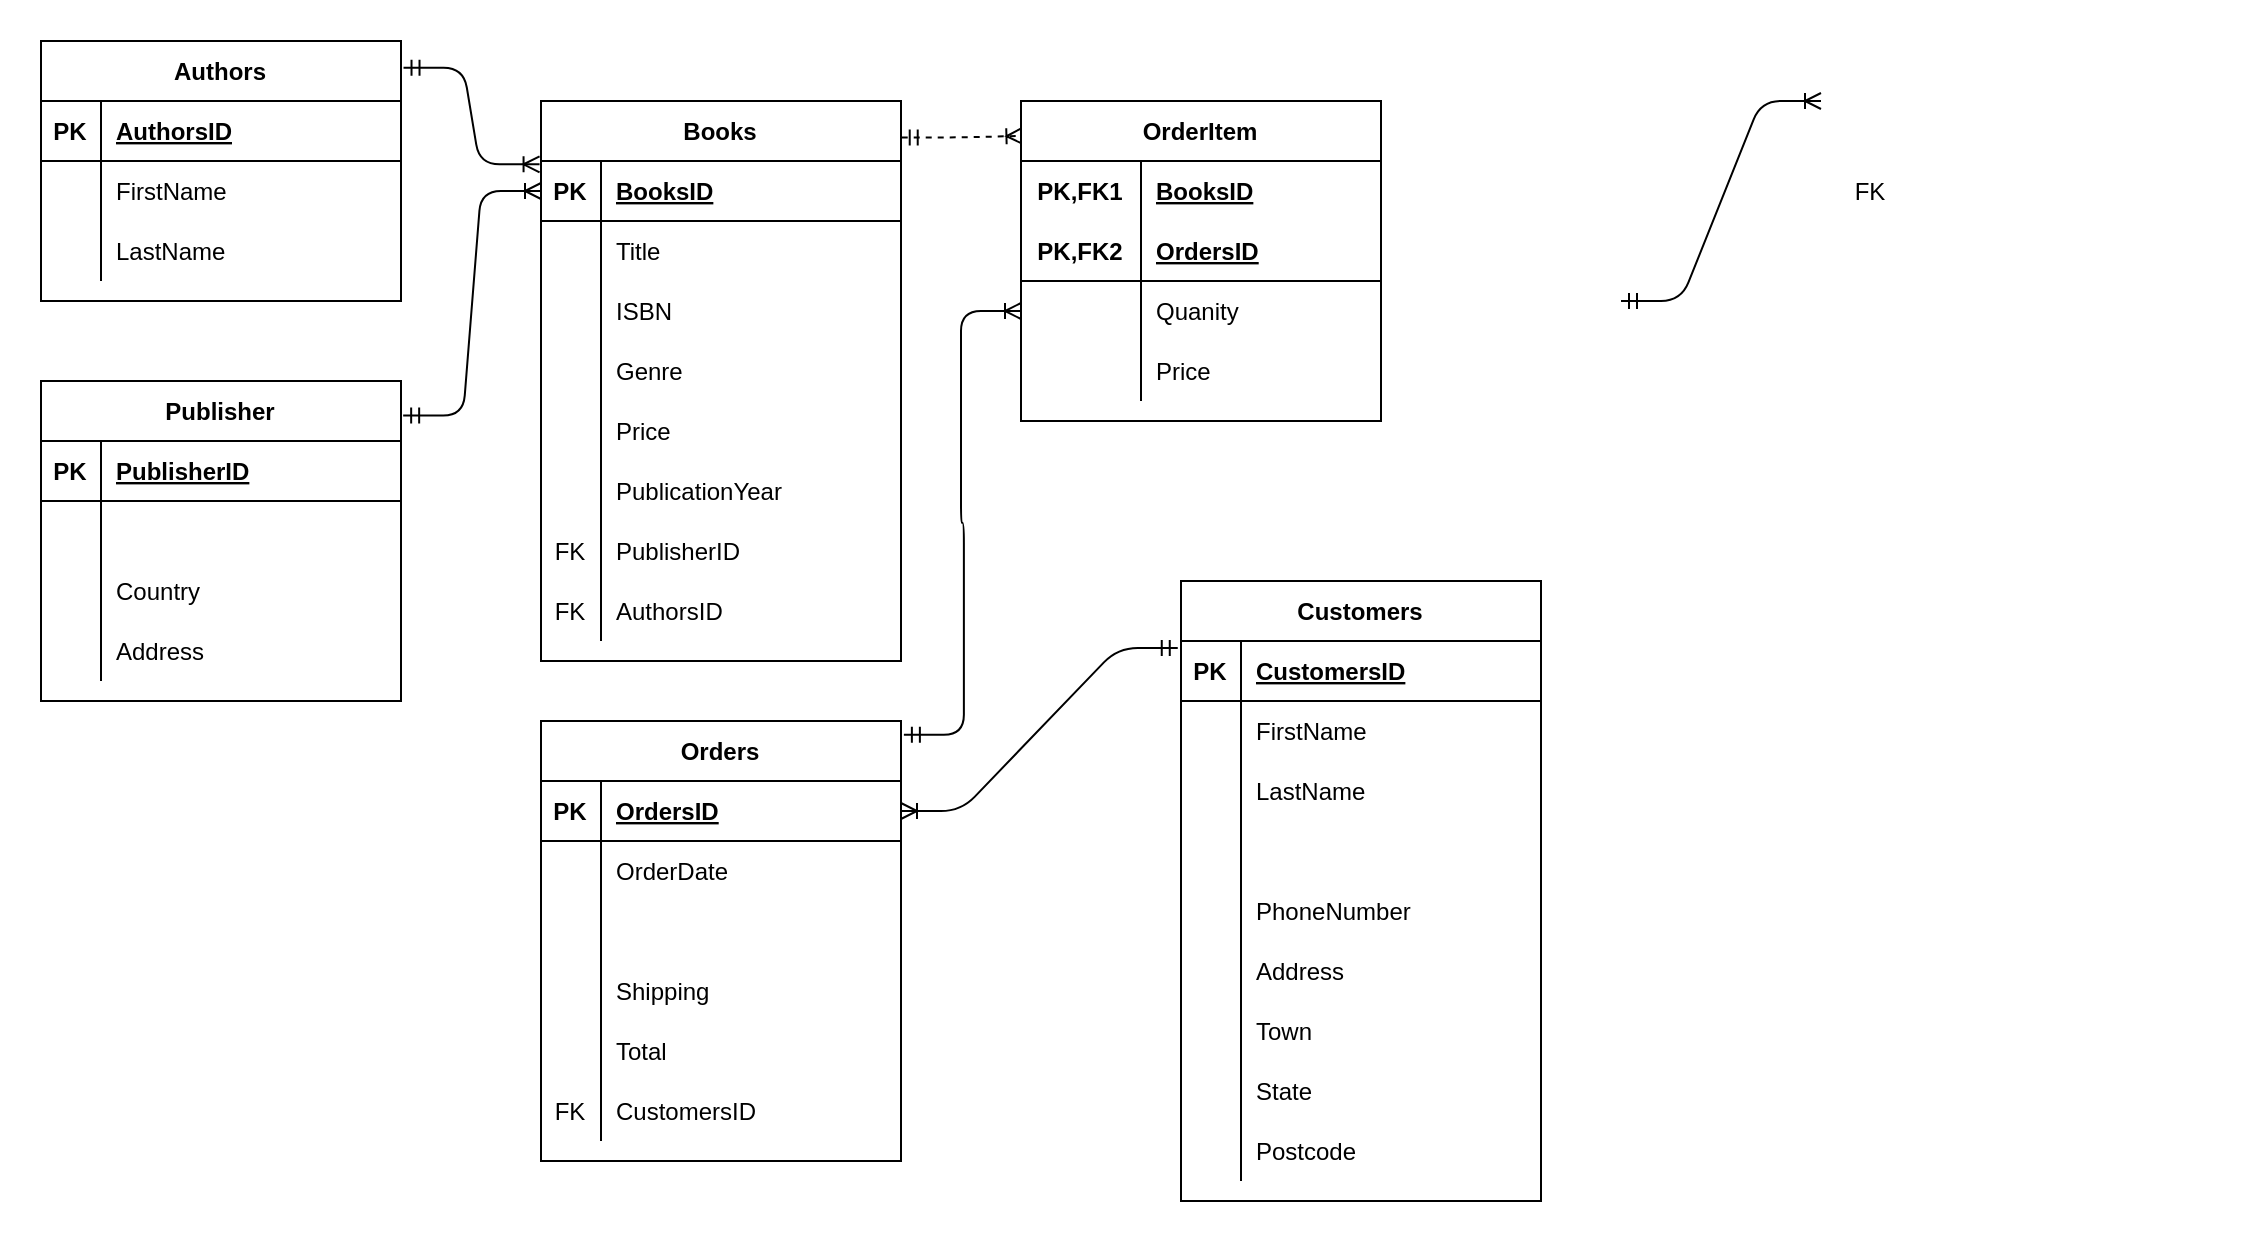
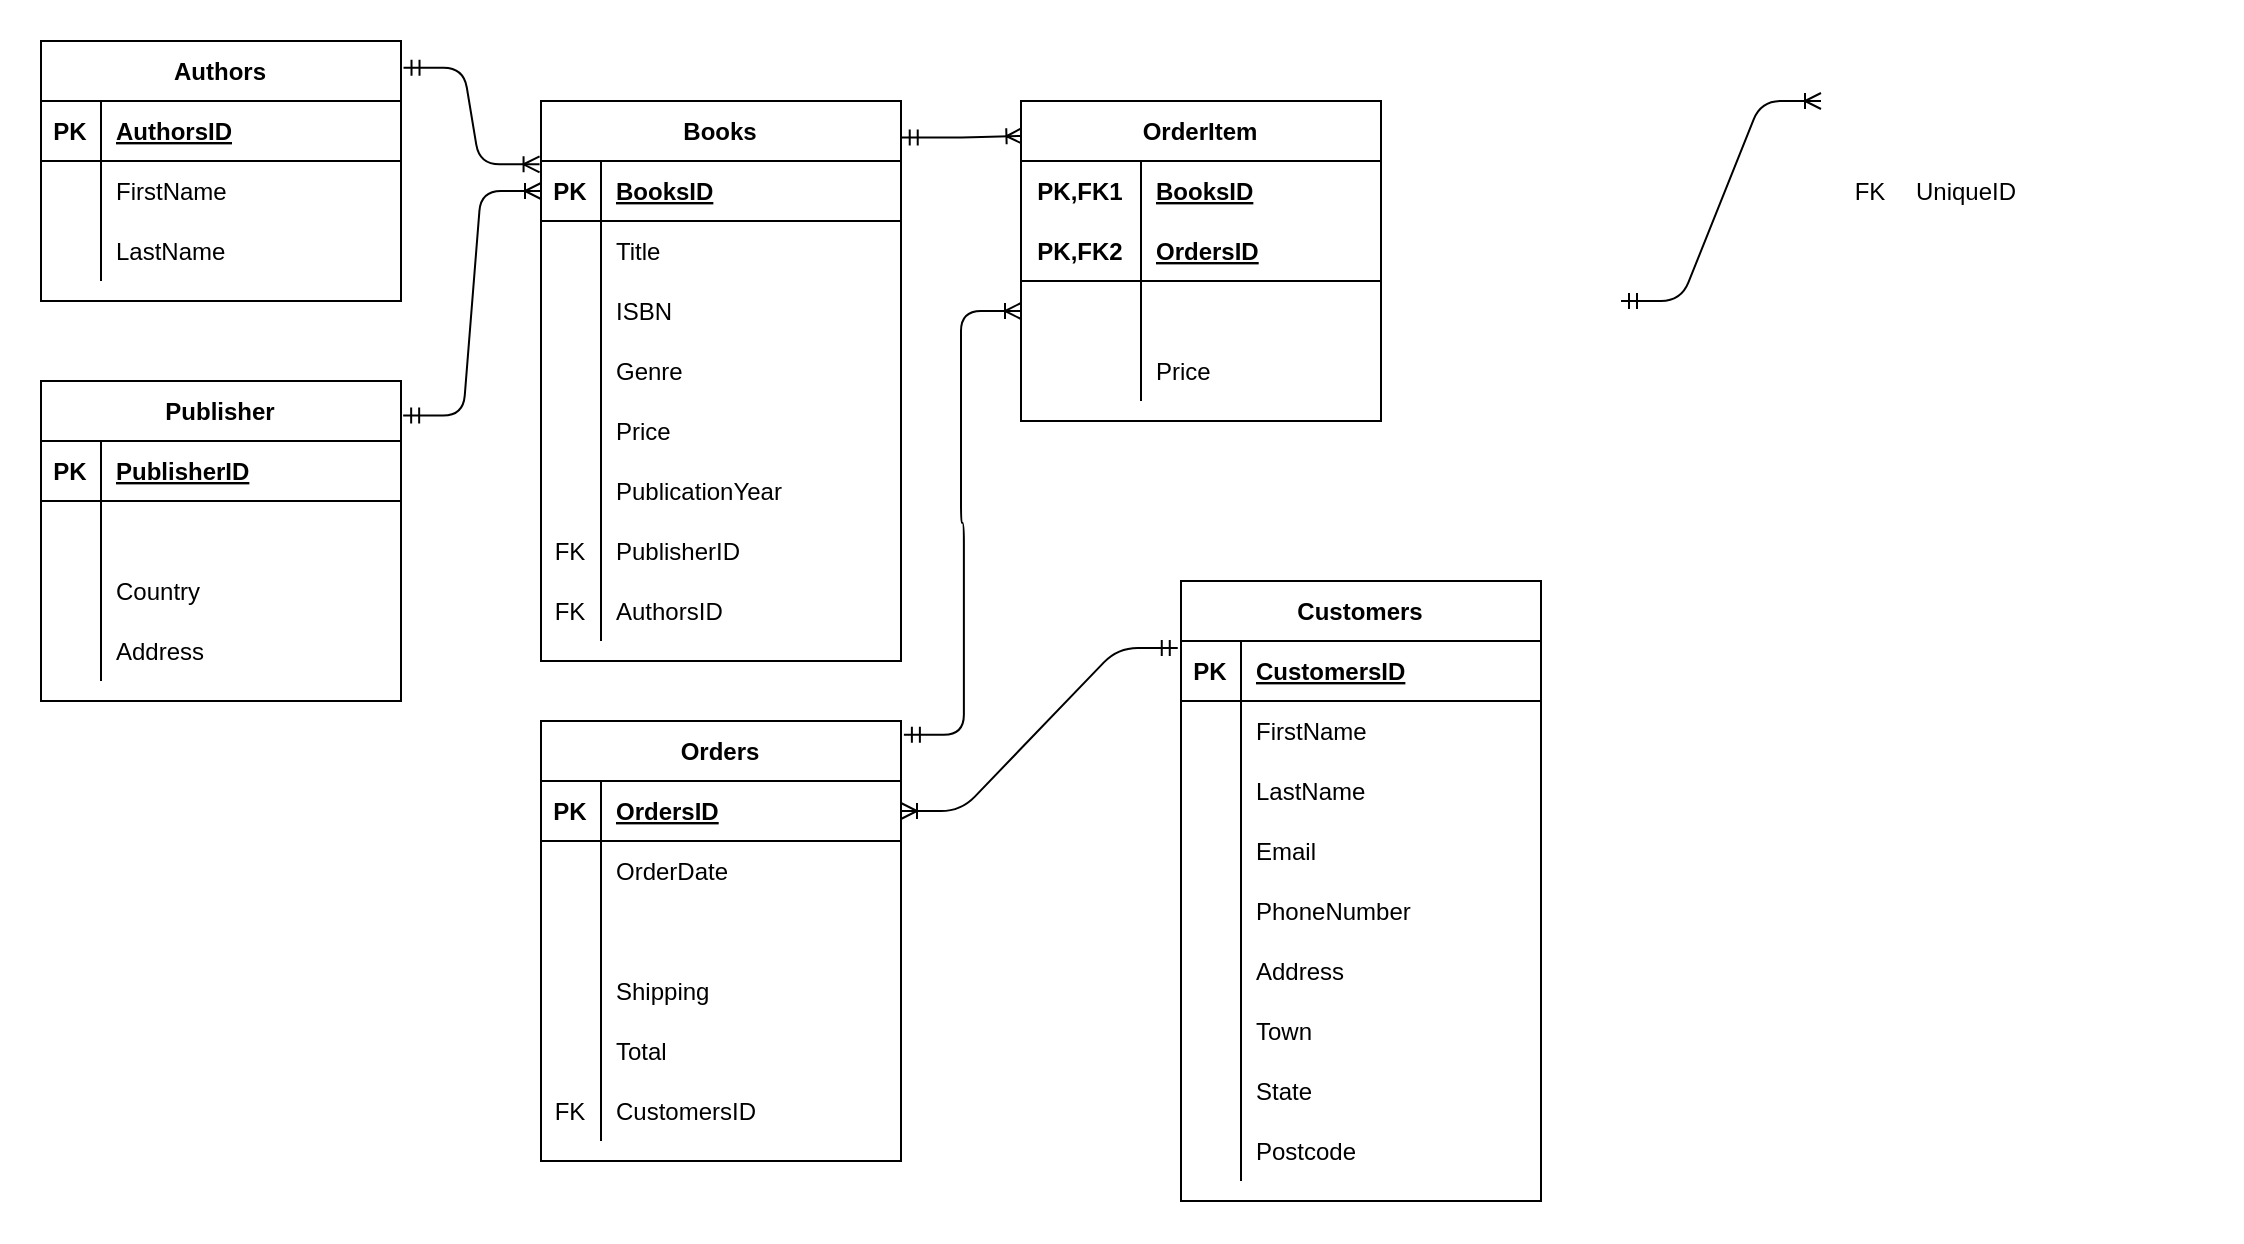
edge "OrderItem" -- "Books": style dashed -> solid
node "UniqueID": added
node "Quanity": removed
node "Email": added
